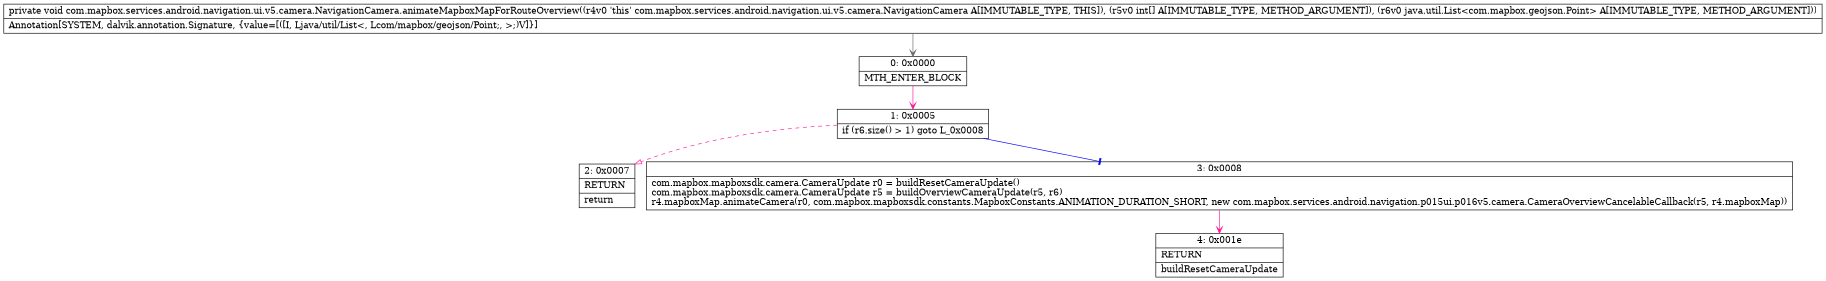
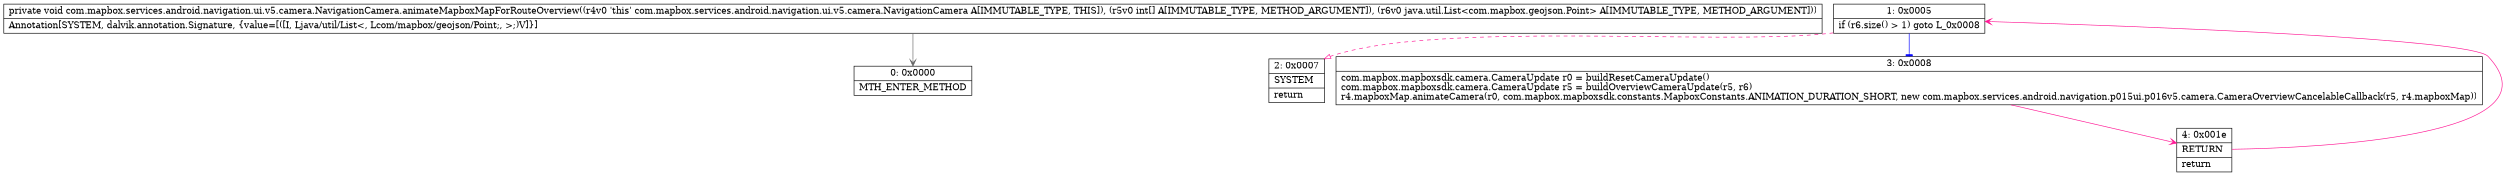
node "0: 0x0000": text "MTH_ENTER_BLOCK" -> "MTH_ENTER_METHOD"
edge "0: 0x0000" -> "1: 0x0005": now "4: 0x001e" -> "1: 0x0005"
node "2: 0x0007": text "RETURN" -> "SYSTEM"
node "4: 0x001e": text "buildResetCameraUpdate" -> "return"
